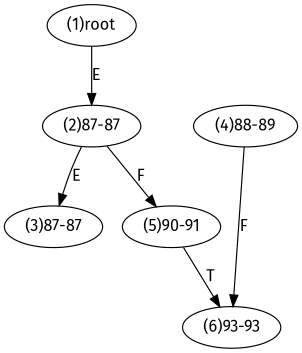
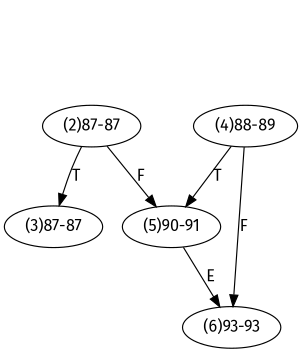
node "(1)root": removed
edge "(4)88-89" -> "(5)90-91": added, label "T"
edge "(2)87-87" -> "(3)87-87": label "E" -> "T"
edge "(5)90-91" -> "(6)93-93": label "T" -> "E"
